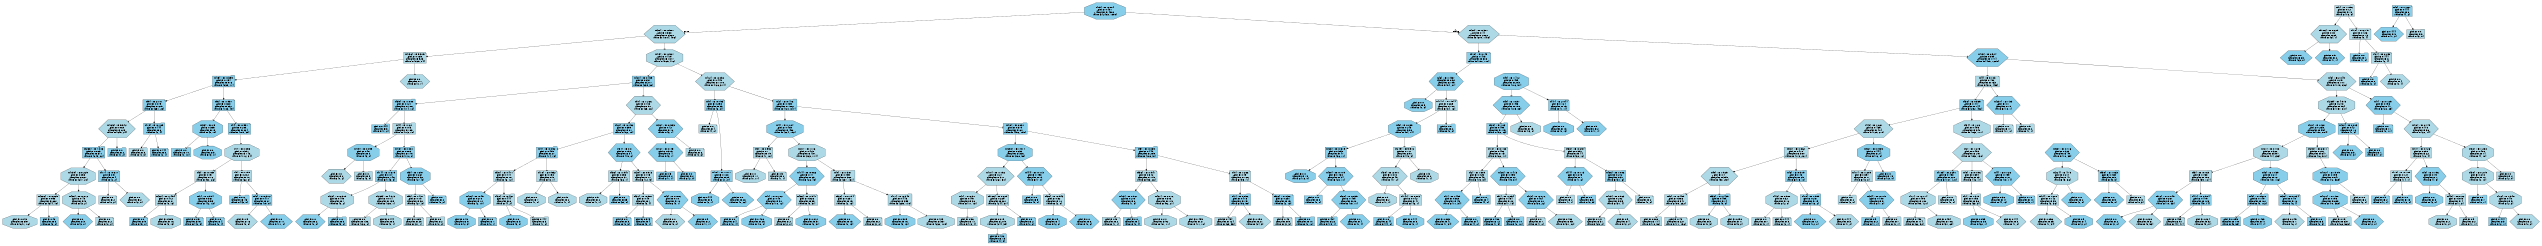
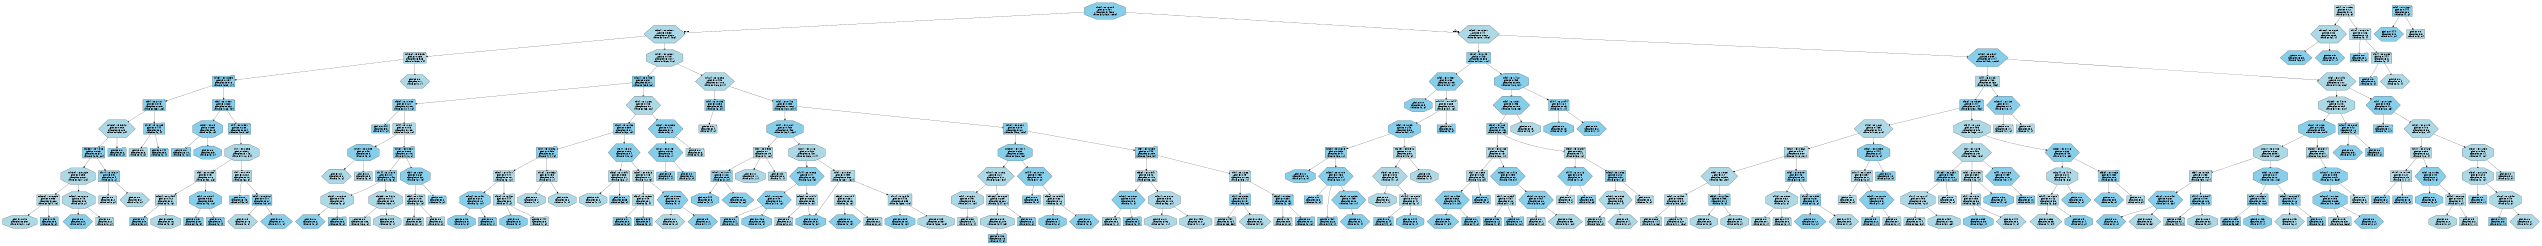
edge "X[18] <= -0.49 gini = 0.473 samples = 308 value = [190, 118]" -> "X[9] <= 1.412 gini = 0.499 samples = 203 value = [106, 97]": added
node "X[6] <= -1.937 samples = 0.32 samples = 105 value = [84, 21]": label "X[6] <= -1.937 samples = 0.32 samples = 105 value = [84, 21]" -> "X[6] <= -1.937 gini = 0.32 samples = 105 value = [84, 21]"
edge "X[0] <= -0.793 gini = 0.298 samples = 33 value = [6, 27]" -> "X[18] <= -1.011 gini = 0.128 samples = 29 value = [2, 27]": now "X[3] <= 0.992 gini = 0.1 samples = 19 value = [1, 18]" -> "X[18] <= -1.011 gini = 0.128 samples = 29 value = [2, 27]"
edge "X[34] <= 1.26 gini = 0.499 samples = 340 value = [163, 177]" -> "X[38] <= 0.716 gini = 0.325 samples = 49 value = [10, 39]": added
edge "X[0] <= -1.381 gini = 0.459 samples = 368 value = [237, 131]" -> "X[22] <= 0.154 gini = 0.231 samples = 15 value = [2, 13]": now "X[0] <= -1.381 gini = 0.459 samples = 368 value = [237, 131]" -> "gini = 0.272 samples = 37 value = [6, 31]"
edge "X[4] <= 0.726 gini = 0.499 samples = 27 value = [13, 14]" -> "gini = 0.36 samples = 17 value = [4, 13]": now "X[8] <= -0.096 gini = 0.394 samples = 63 value = [46, 17]" -> "gini = 0.36 samples = 17 value = [4, 13]"
edge "X[26] <= -1.413 gini = 0.495 samples = 82 value = [45, 37]" -> "X[7] <= -1.054 gini = 0.434 samples = 22 value = [7, 15]": removed
edge "X[28] <= 0.635 gini = 0.488 samples = 26 value = [15, 11]" -> "gini = 0.434 samples = 22 value = [15, 7]": now "X[38] <= -0.709 gini = 0.438 samples = 34 value = [23, 11]" -> "gini = 0.434 samples = 22 value = [15, 7]"
